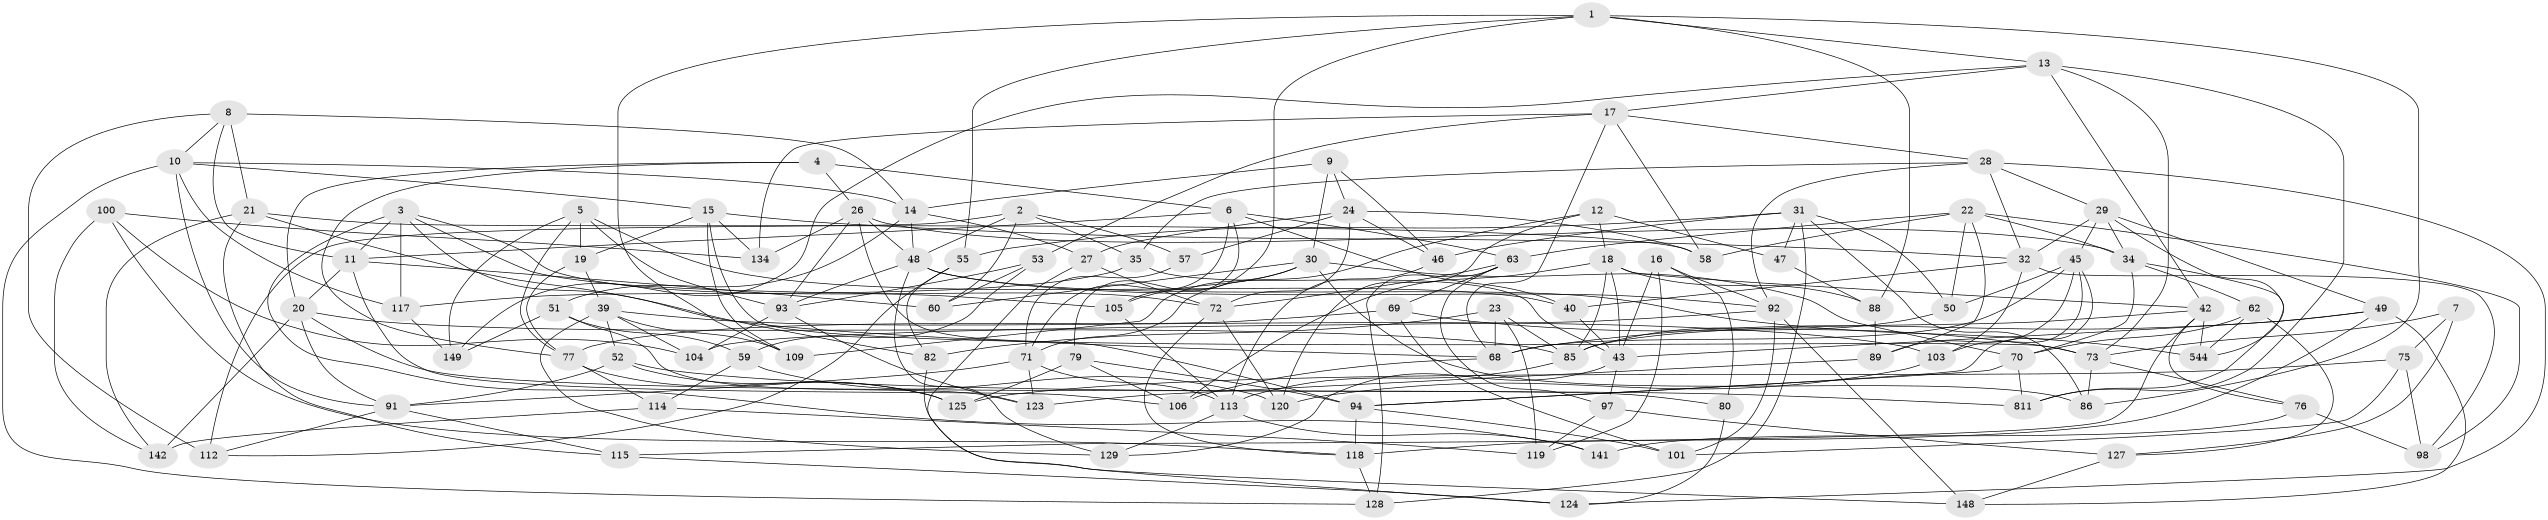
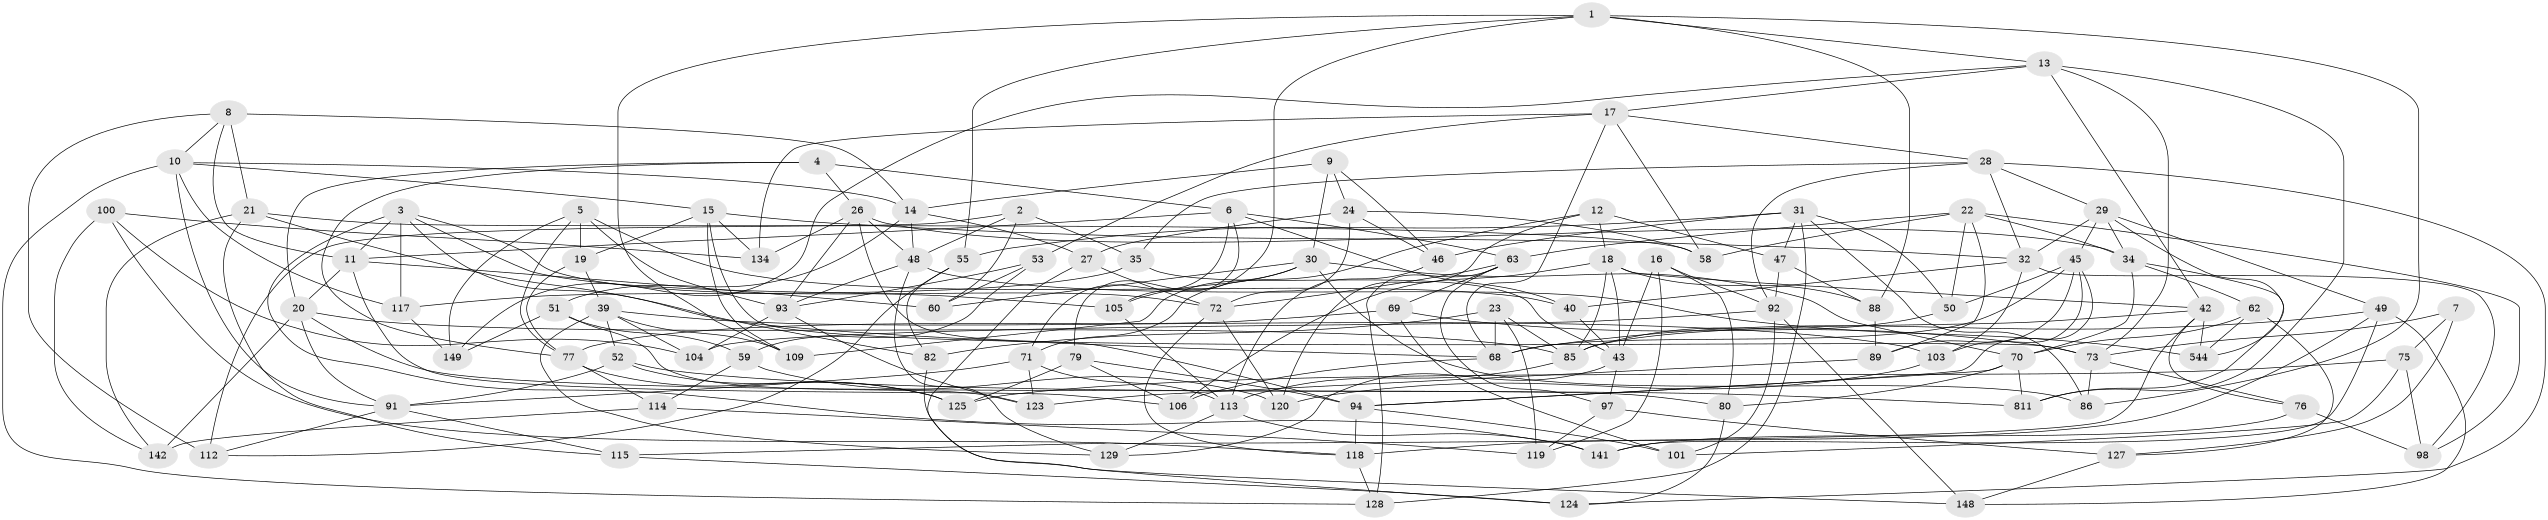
node "57": removed
edge "48" -- "92": now "47" -- "92"
edge "49" -- "43": now "49" -- "141"
edge "70" -- "80": added
